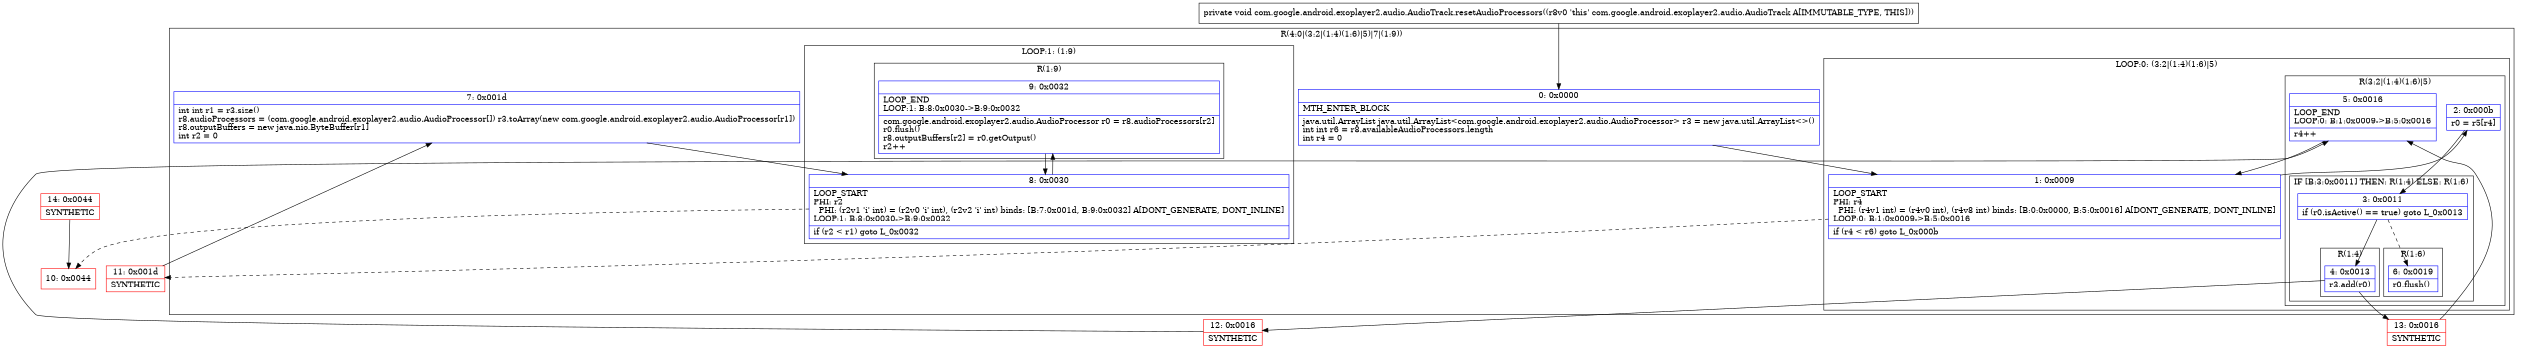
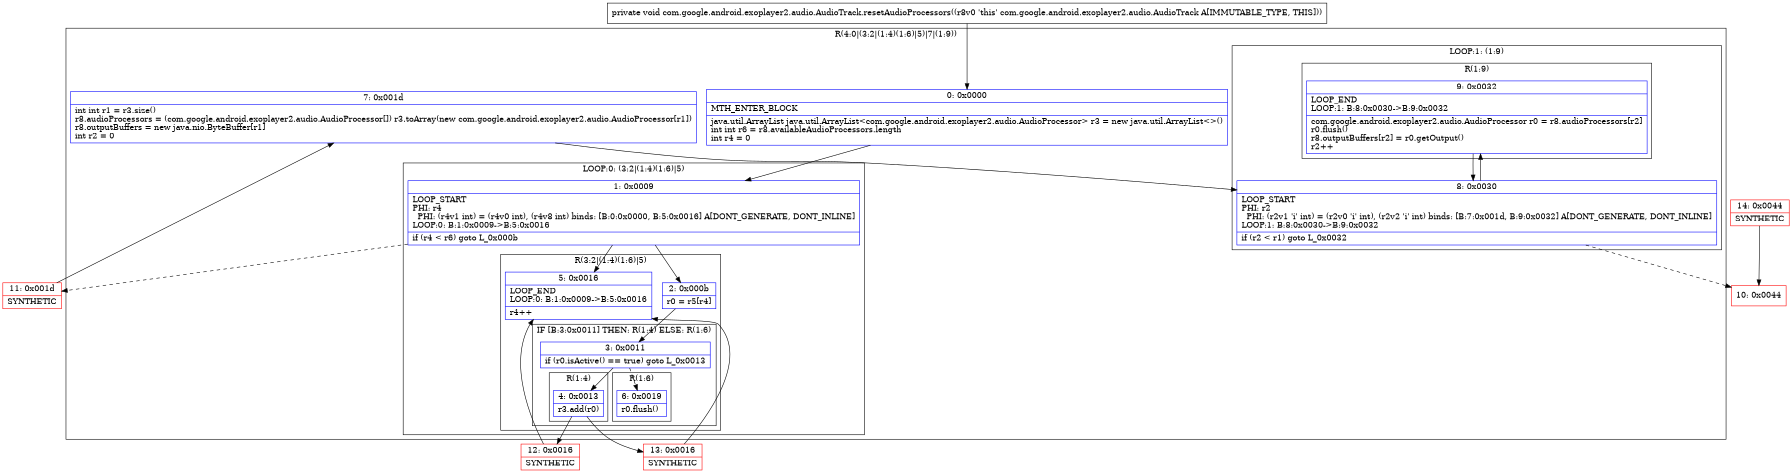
edge "5: 0x0016" -> "1: 0x0009": reversed
